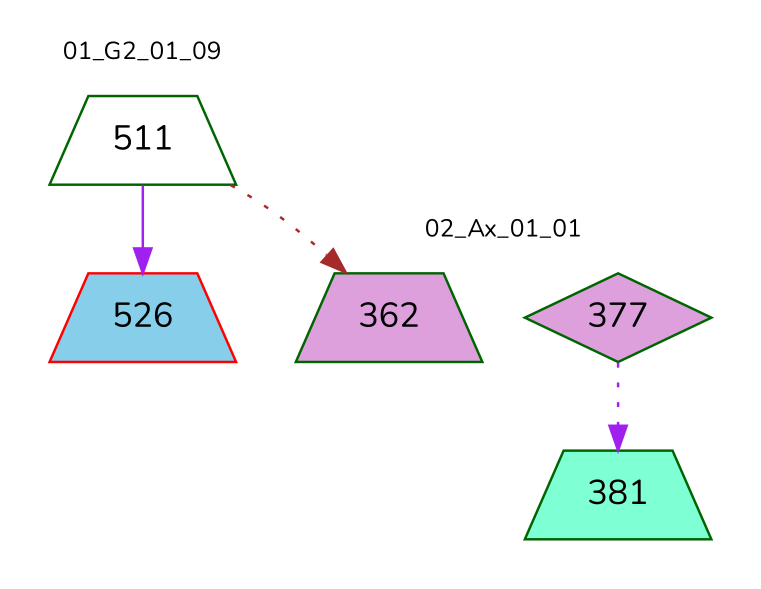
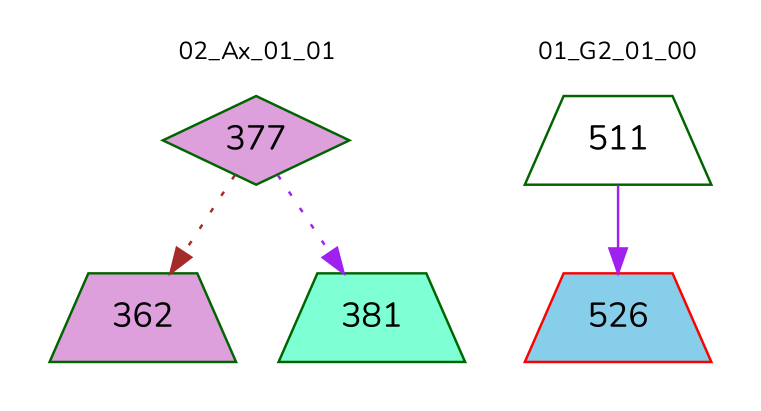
cluster "01_G2_01_09": label "01_G2_01_09" -> "01_G2_01_00"
edge "511" -> "362": now "377" -> "362"
